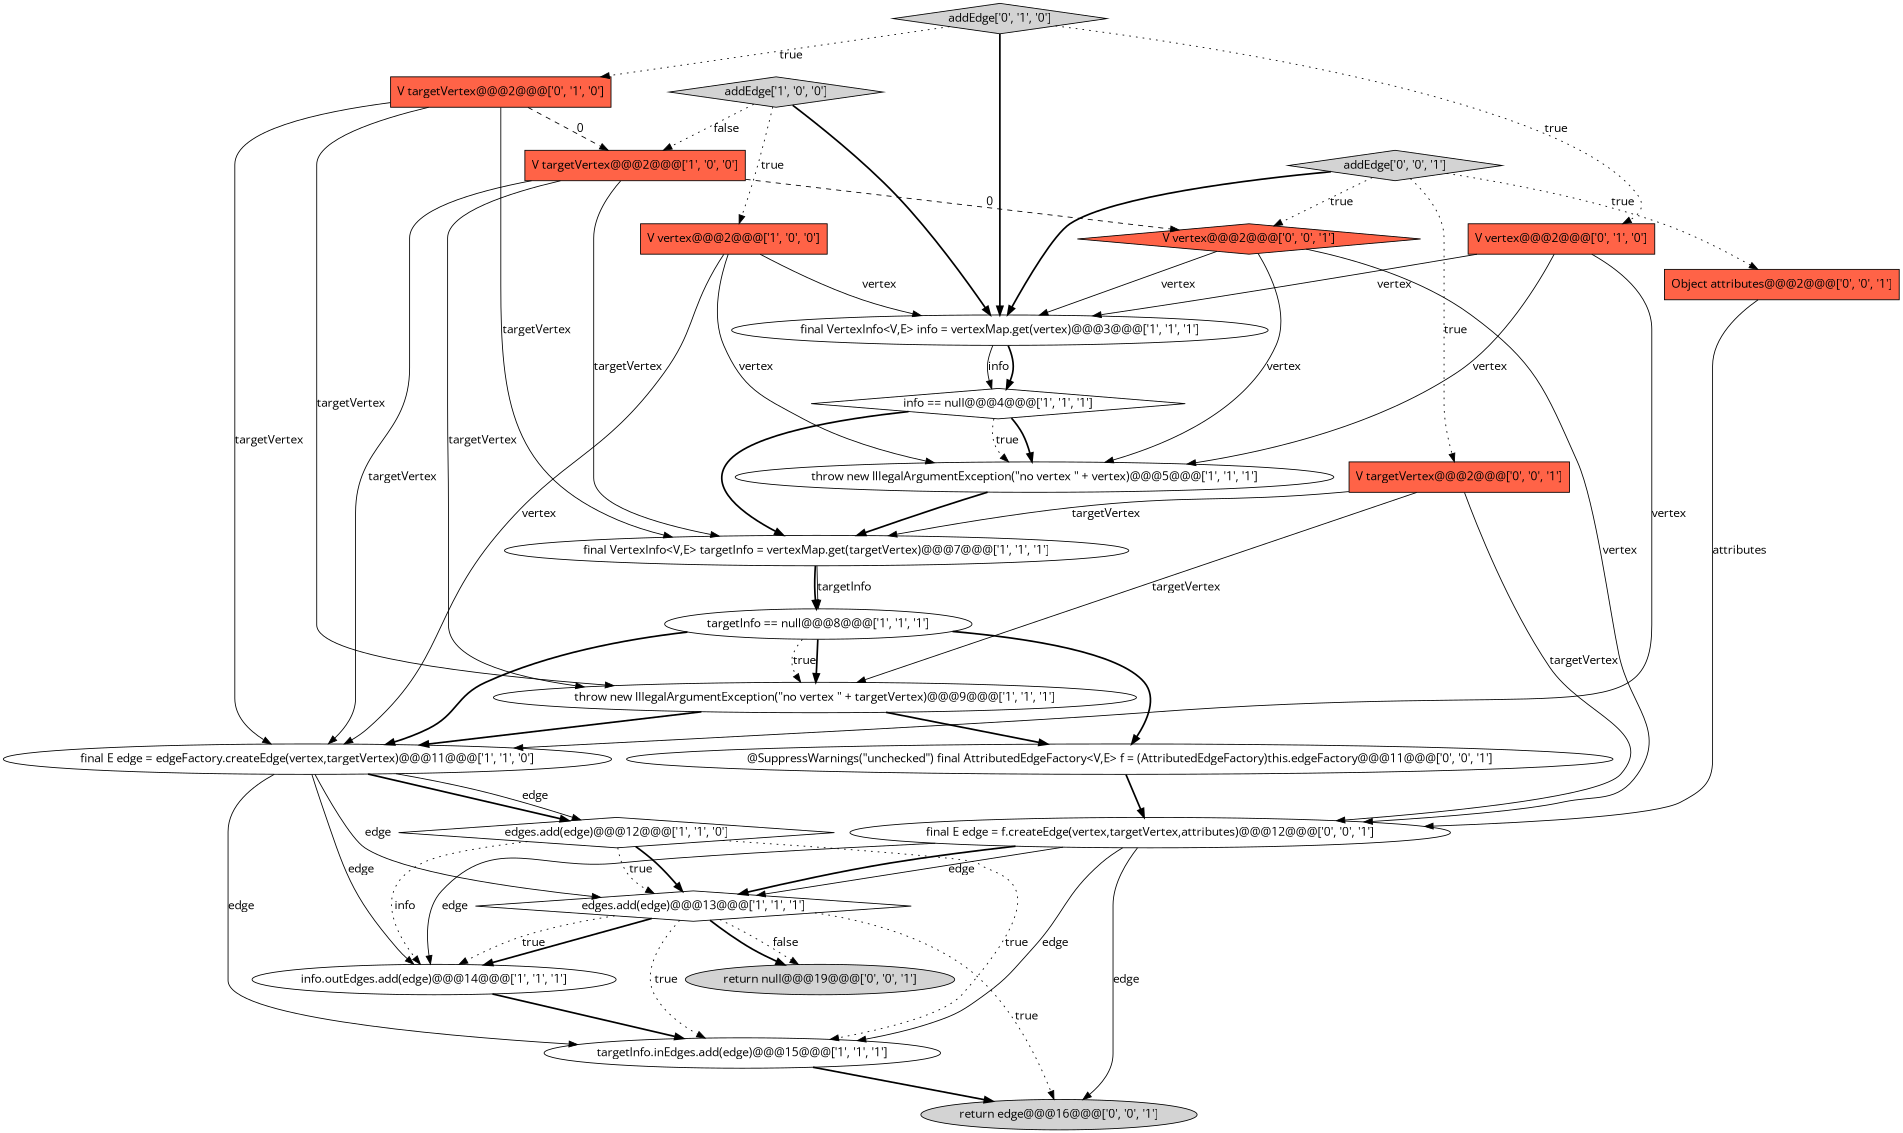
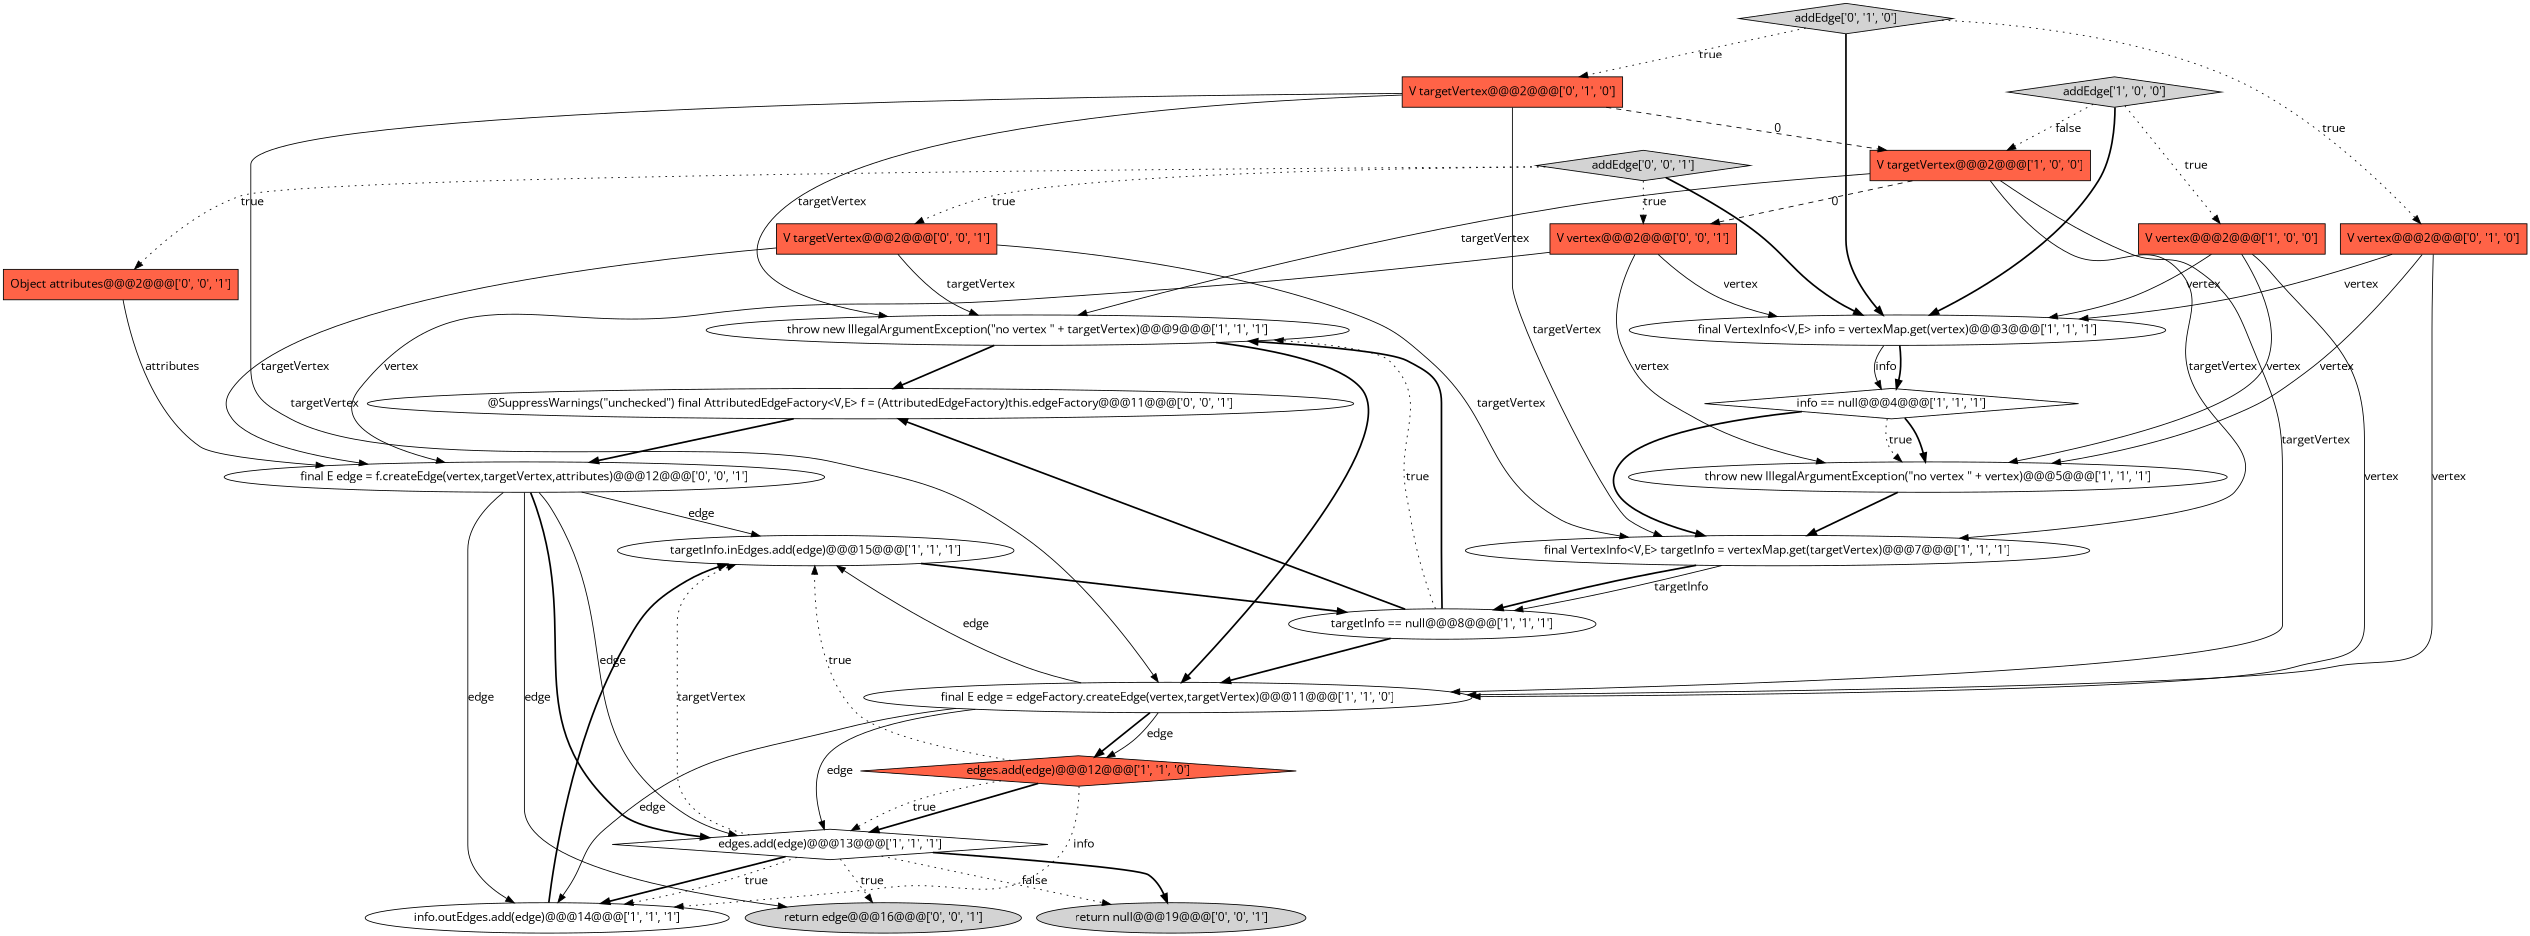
node "V vertex@@@2@@@['0', '0', '1']": shape diamond -> box
node "edges.add(edge)@@@12@@@['1', '1', '0']": fillcolor white -> tomato
edge "edges.add(edge)@@@13@@@['1', '1', '1']" -> "targetInfo.inEdges.add(edge)@@@15@@@['1', '1', '1']": label "true" -> "targetVertex"
edge "targetInfo.inEdges.add(edge)@@@15@@@['1', '1', '1']" -> "return edge@@@16@@@['0', '0', '1']": now "targetInfo.inEdges.add(edge)@@@15@@@['1', '1', '1']" -> "targetInfo == null@@@8@@@['1', '1', '1']"
